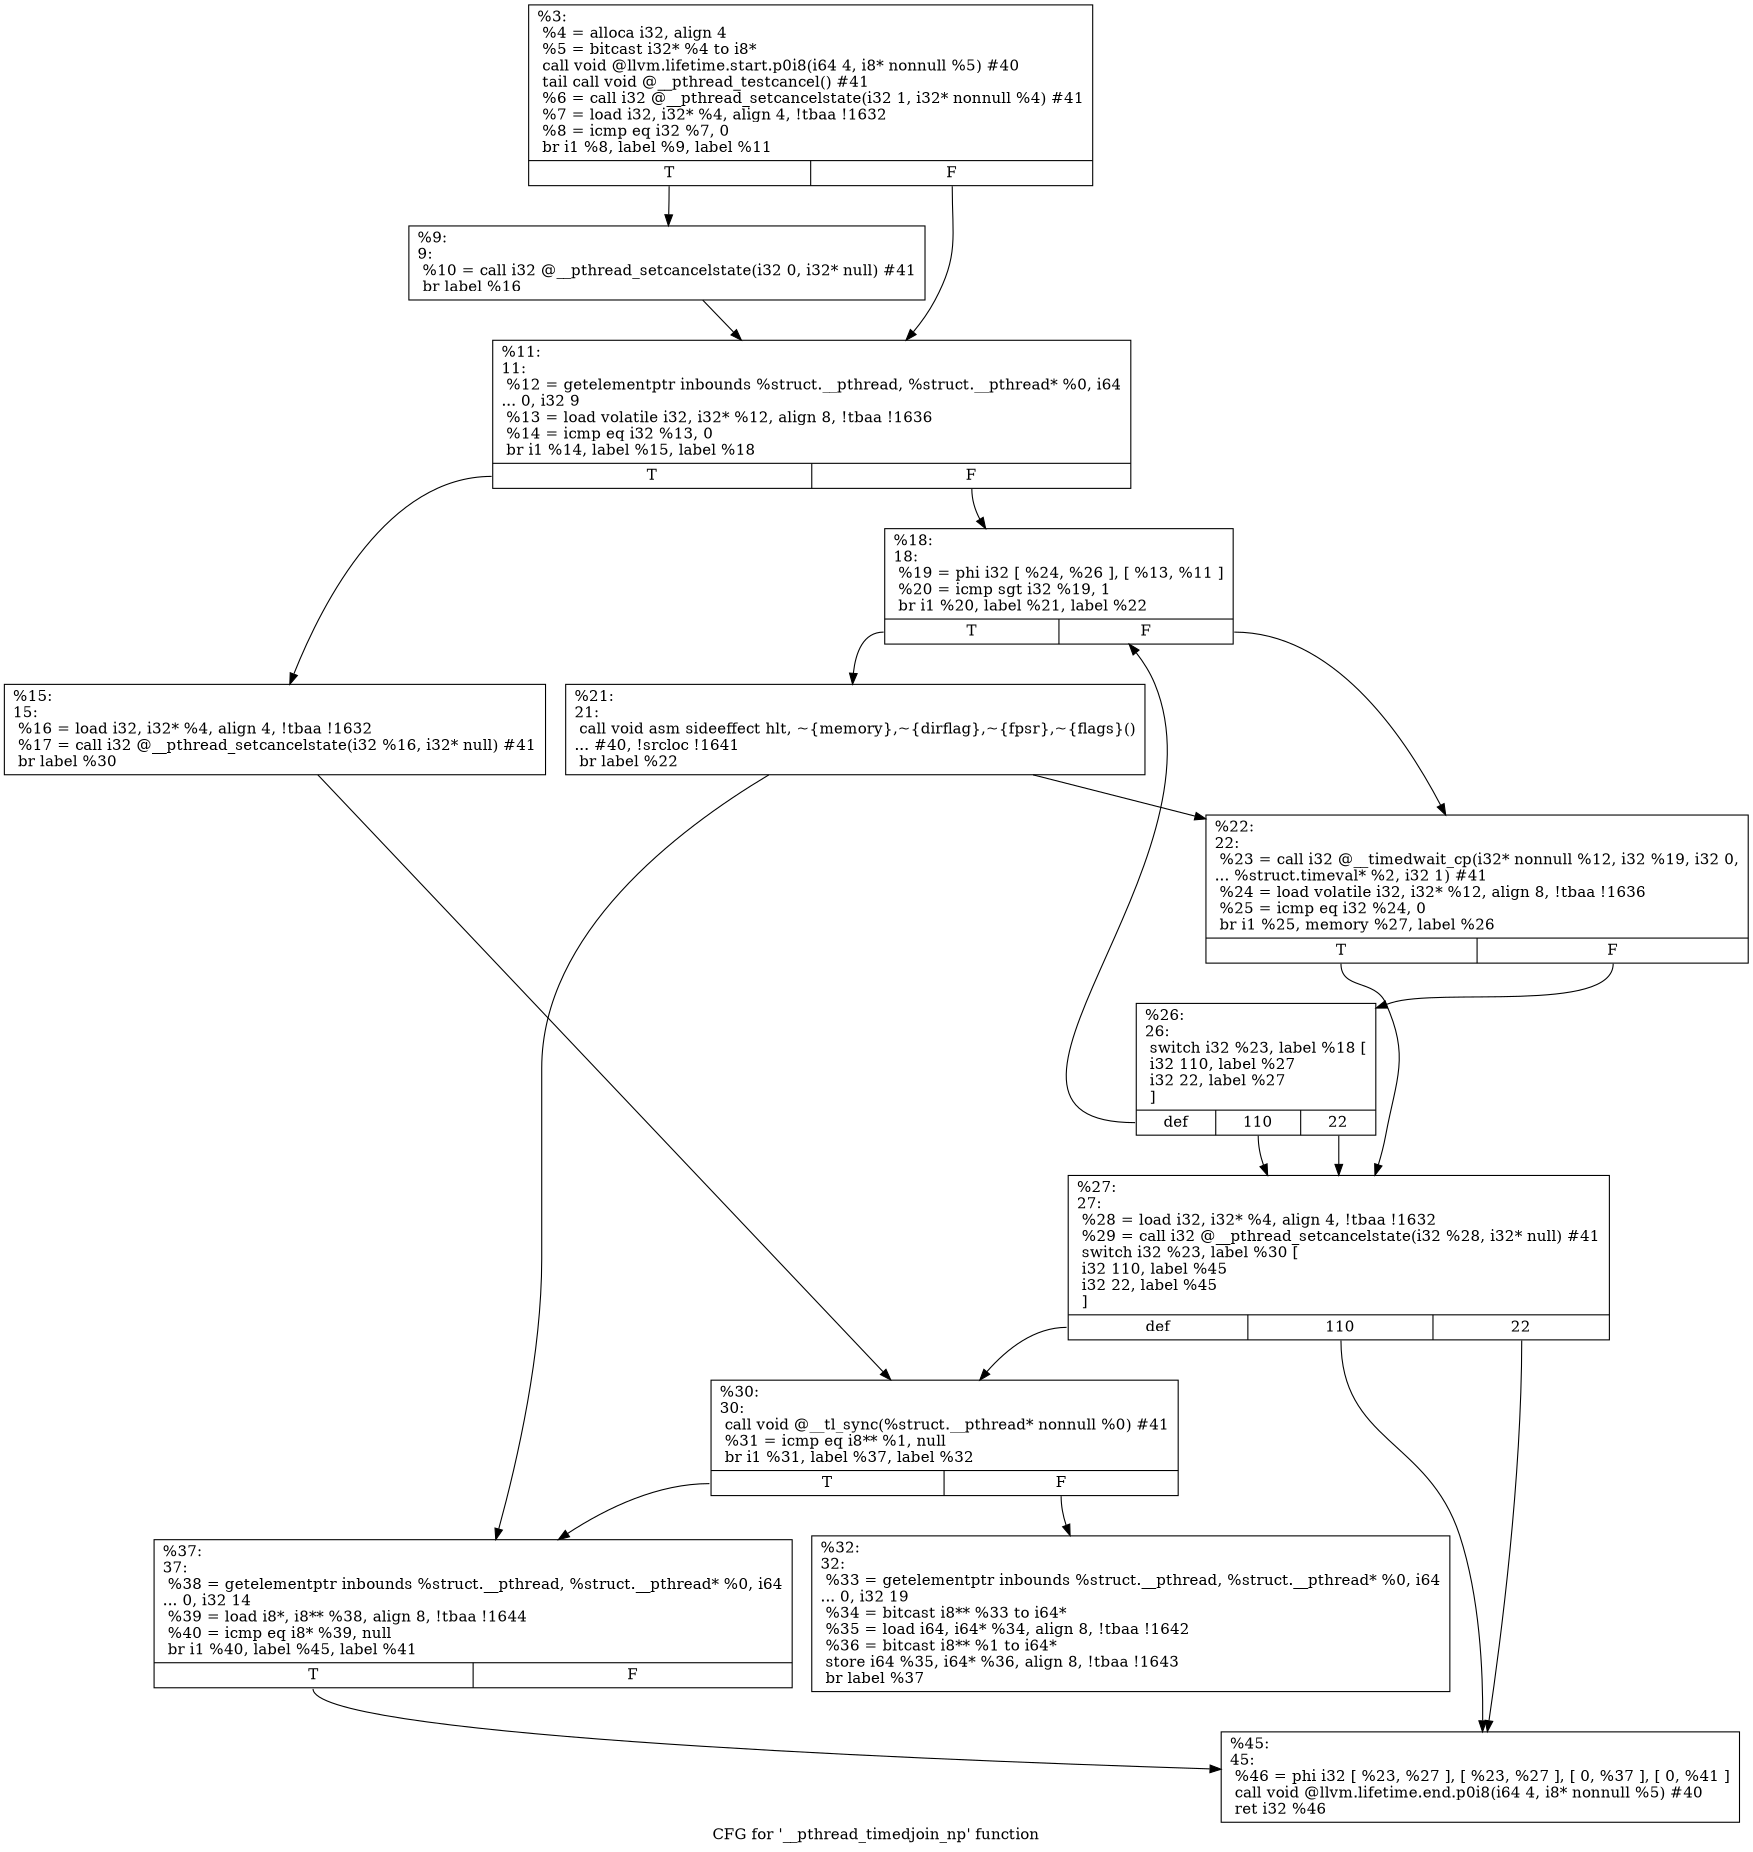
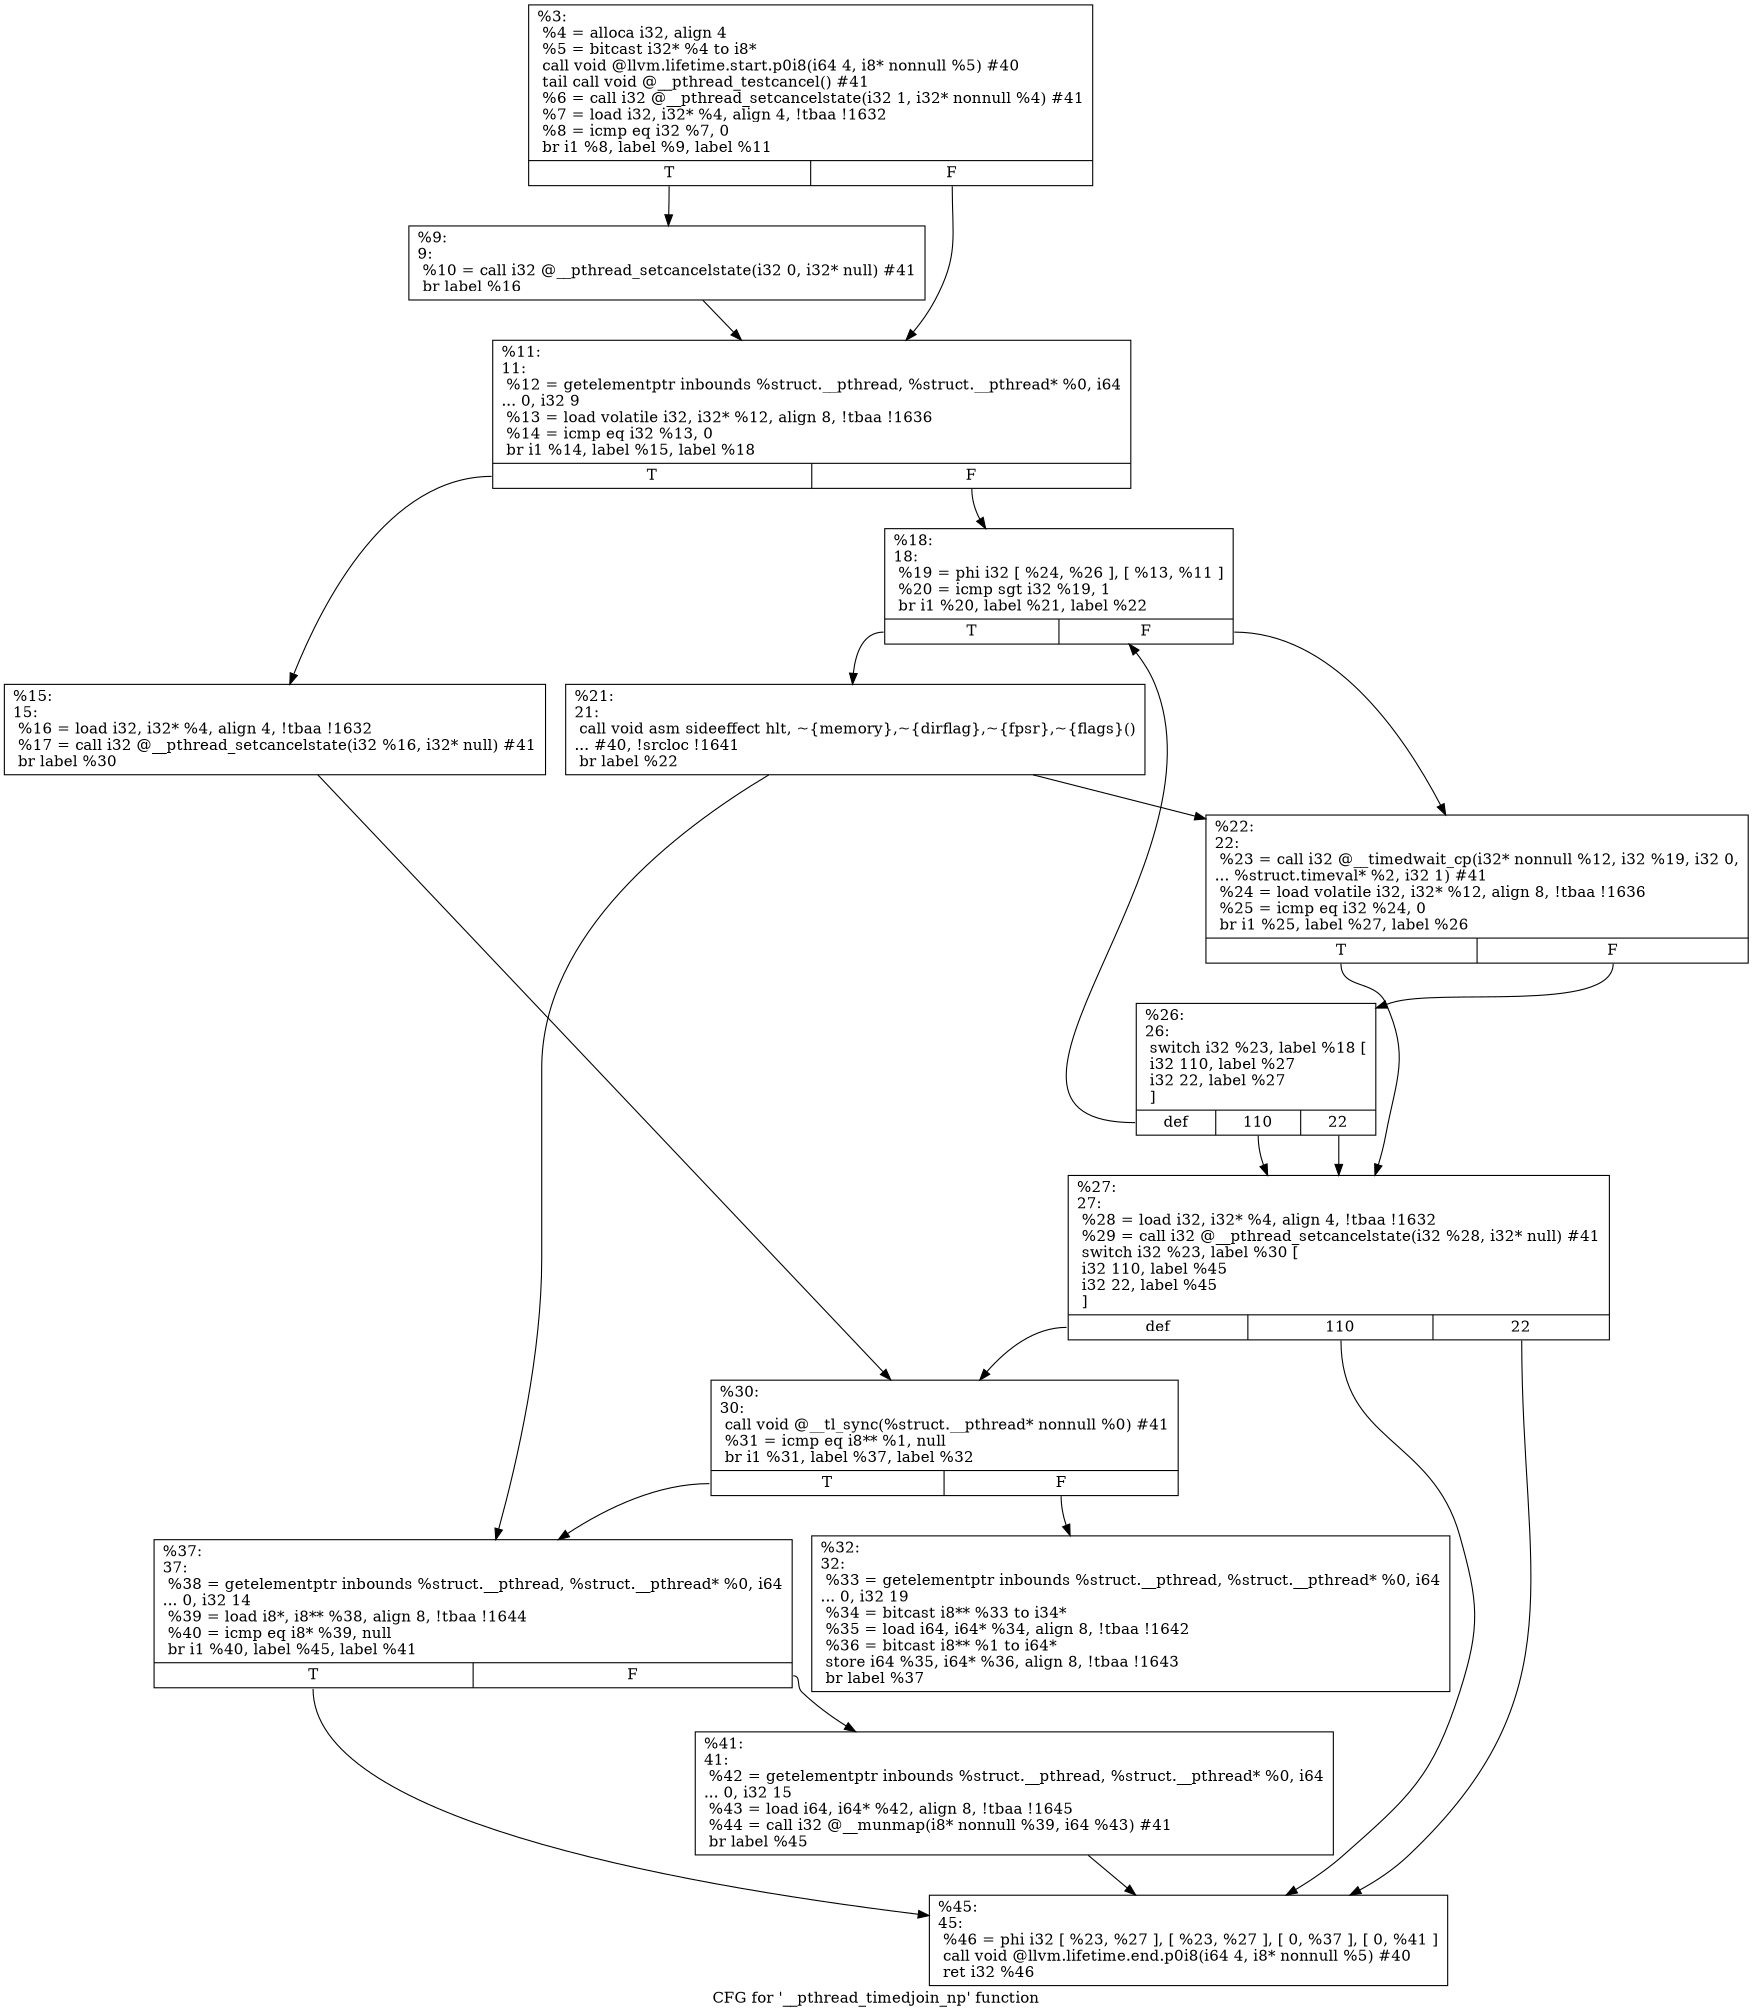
node "%22:": text "br i1 %25, memory %27, label %26" -> "br i1 %25, label %27, label %26"
node "%32:": text "%34 = bitcast i8** %33 to i64*" -> "%34 = bitcast i8** %33 to i34*"
node "%41:": added
